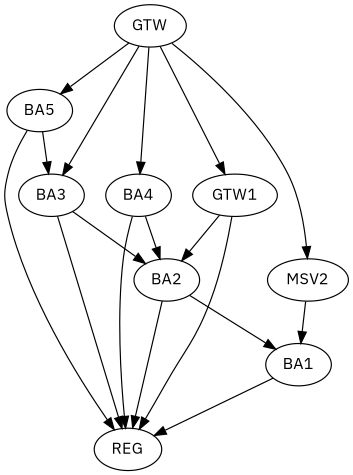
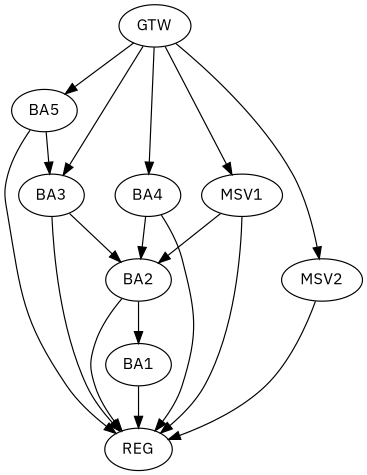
node "GTW1": label "GTW1" -> "MSV1"
edge "MSV2" -> "BA1": now "MSV2" -> "REG"
